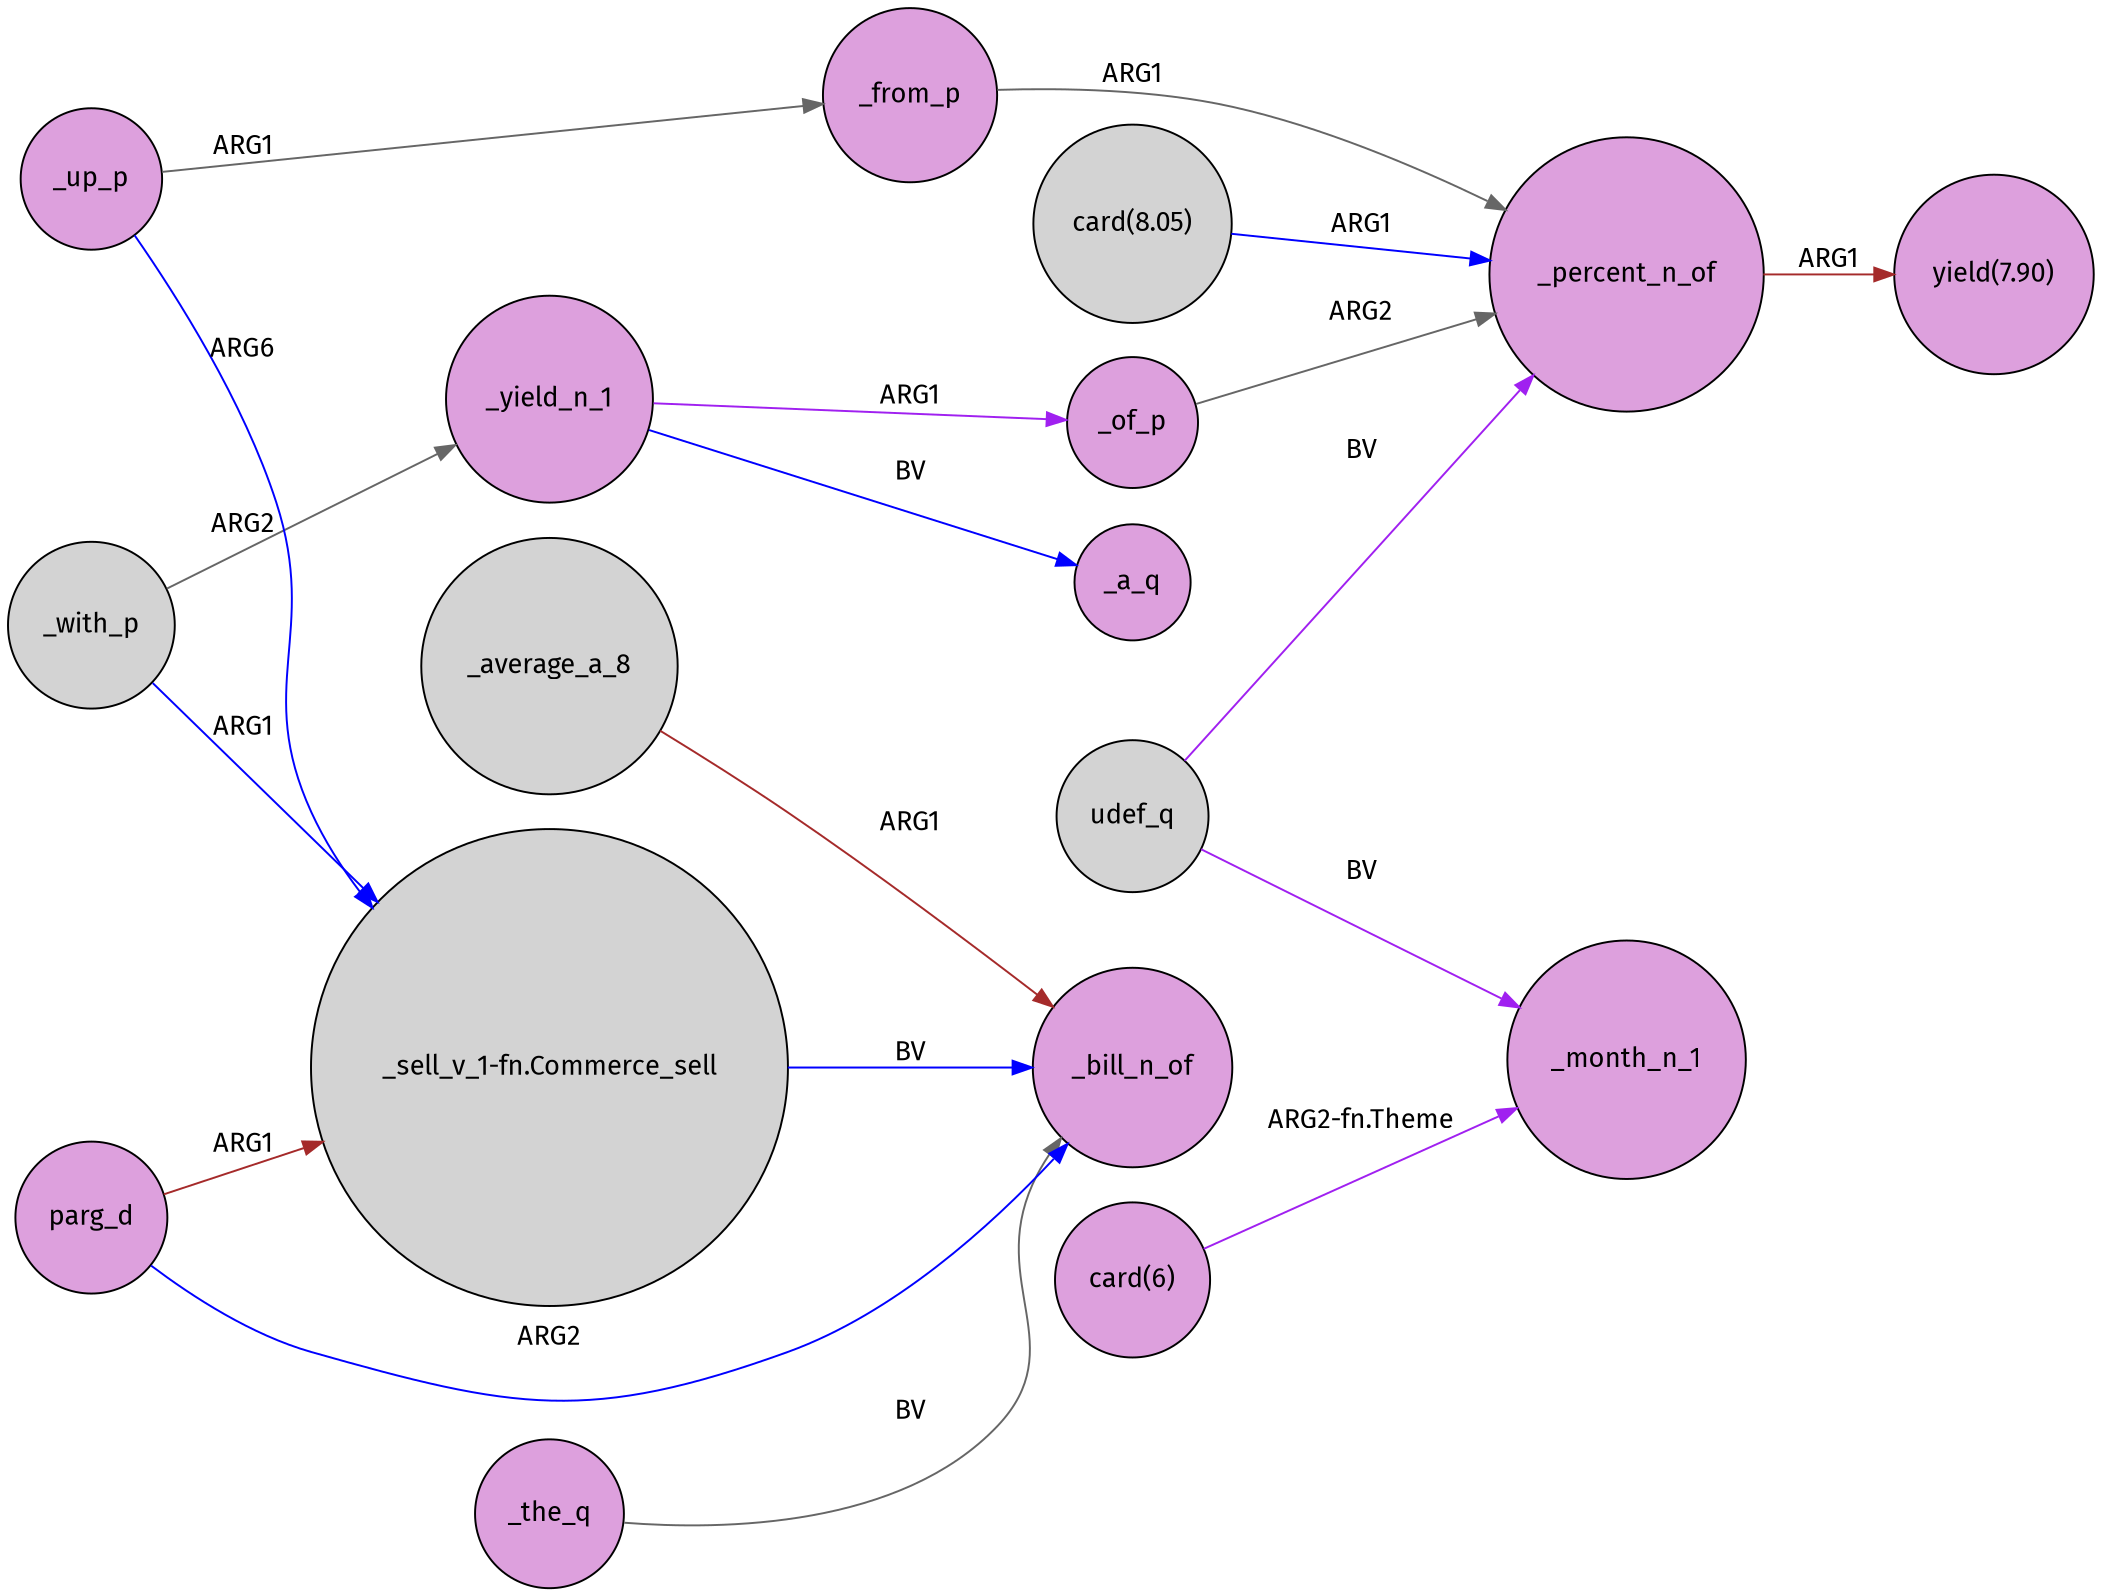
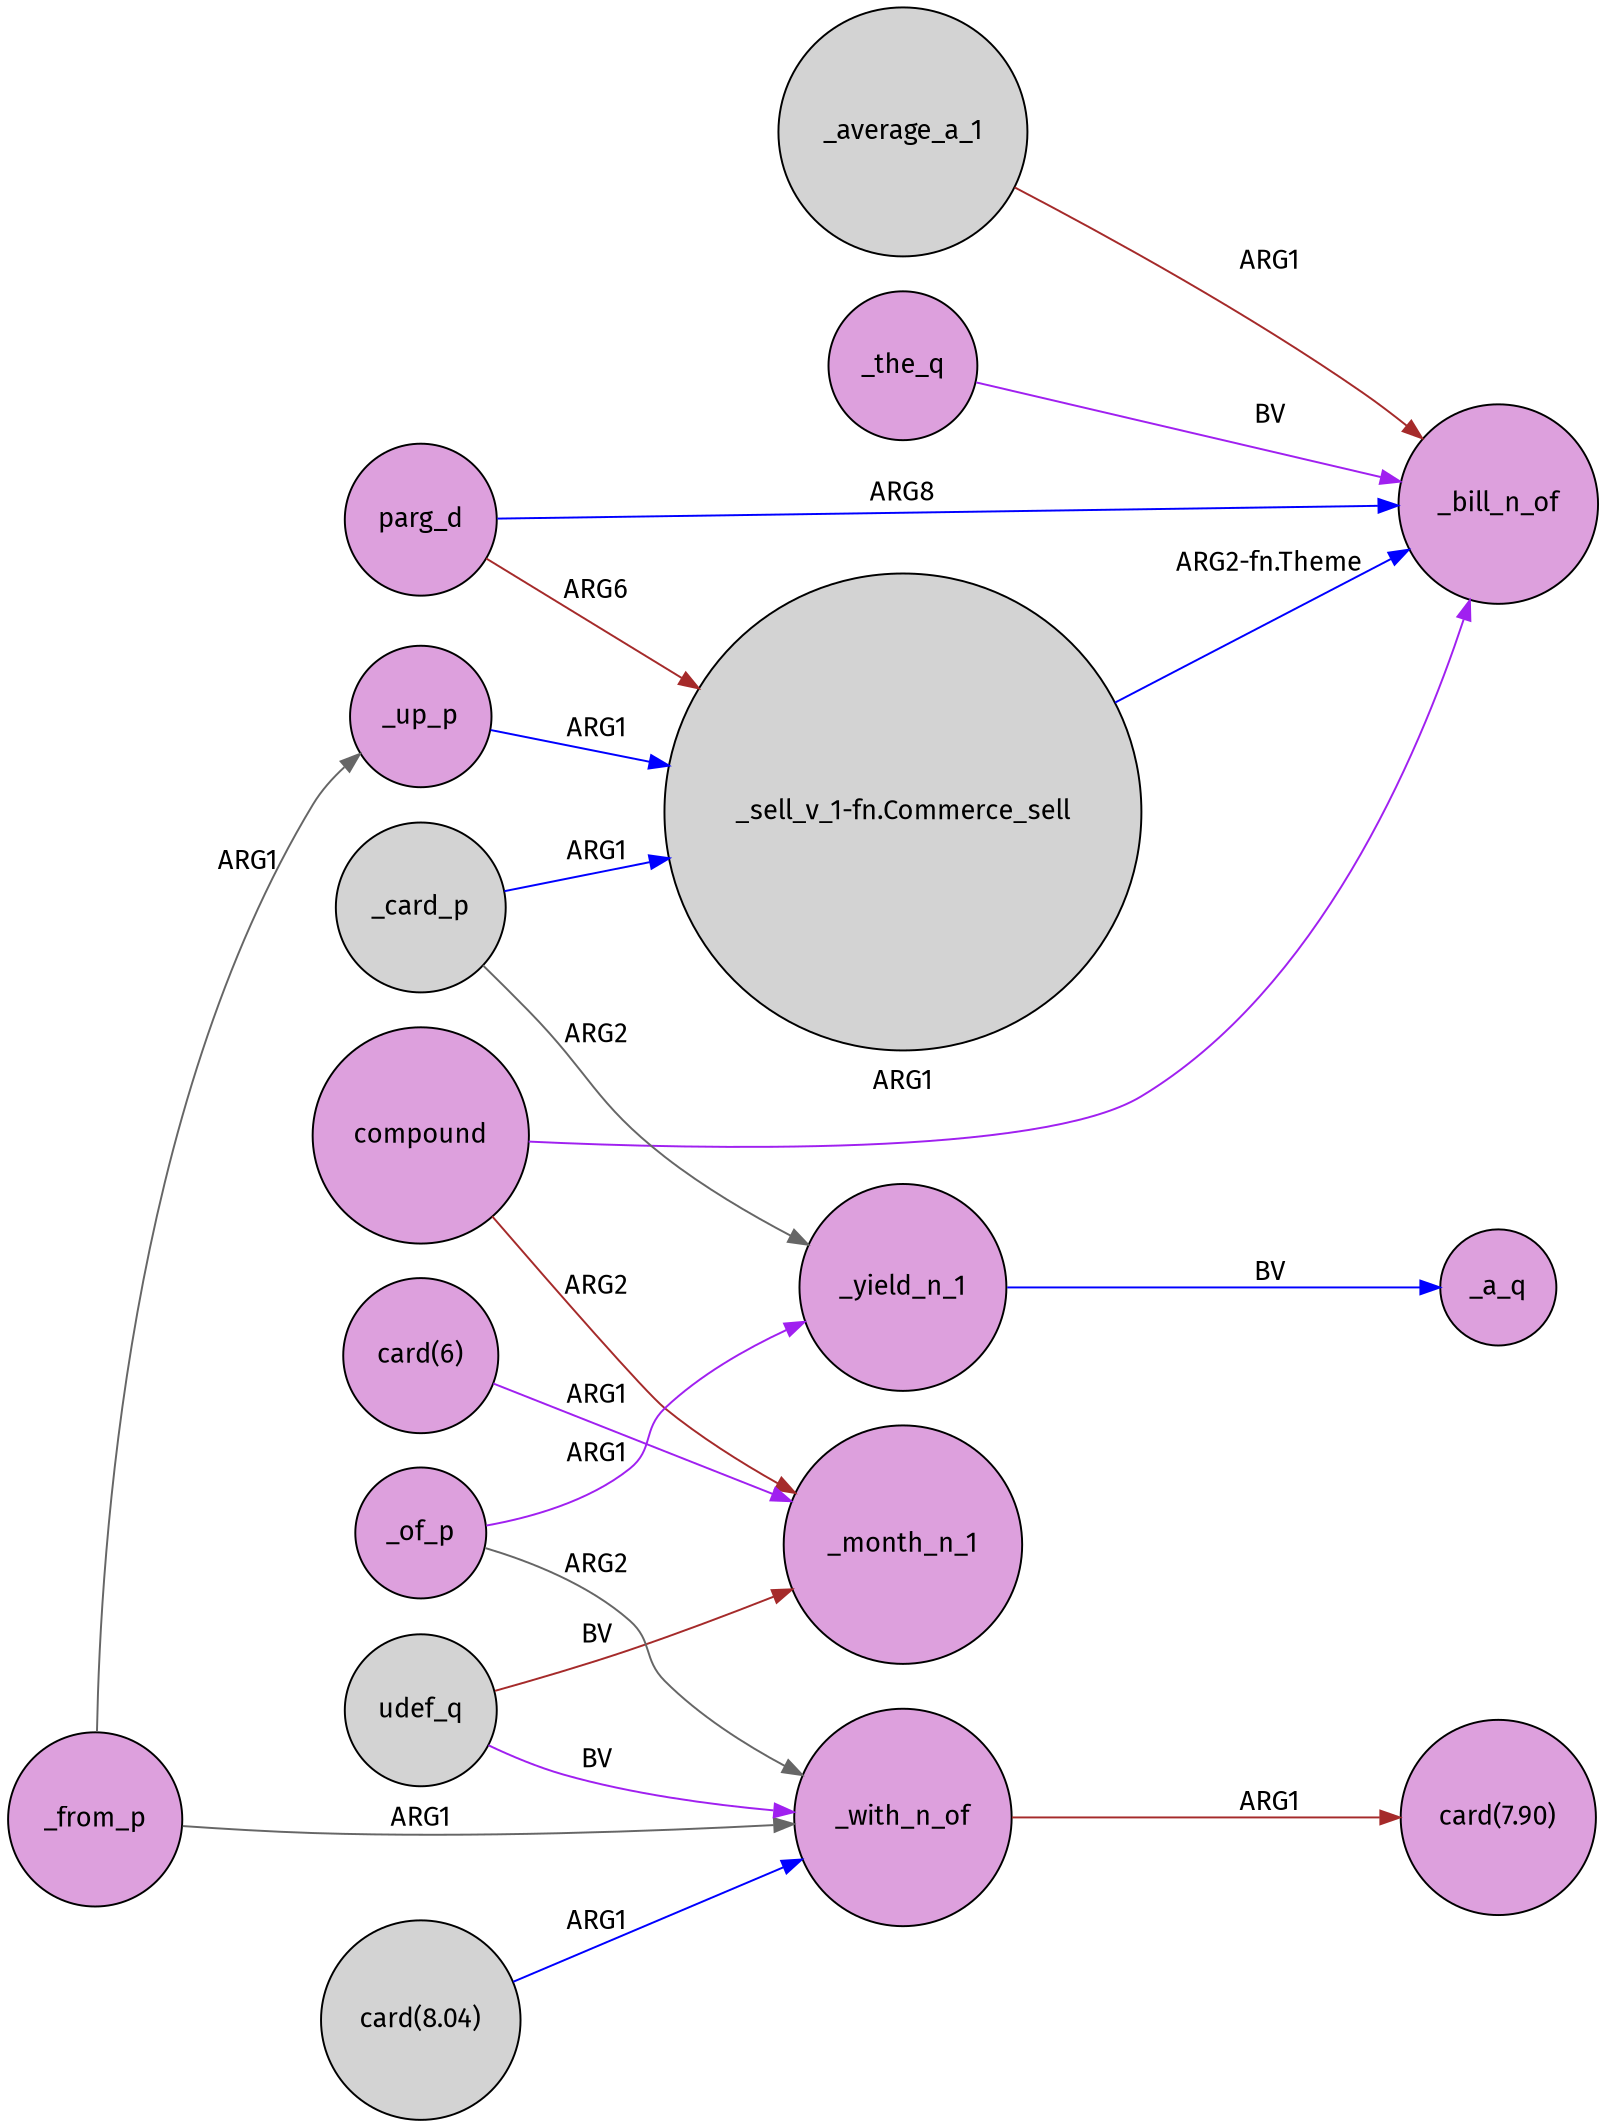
edge "_up_p" -> "_from_p": reversed
node "card(8.05)": label "card(8.05)" -> "card(8.04)"
node "_percent_n_of": label "_percent_n_of" -> "_with_n_of"
node "yield(7.90)": label "yield(7.90)" -> "card(7.90)"
edge "_up_p" -> "_sell_v_1-fn.Commerce_sell": label "ARG6" -> "ARG1"
edge "_yield_n_1" -> "_of_p": reversed
node "_with_p": label "_with_p" -> "_card_p"
node "_average_a_8": label "_average_a_8" -> "_average_a_1"
edge "udef_q" -> "_month_n_1": color purple -> brown
edge "_sell_v_1-fn.Commerce_sell" -> "_bill_n_of": label "BV" -> "ARG2-fn.Theme"
edge "card(6)" -> "_month_n_1": label "ARG2-fn.Theme" -> "ARG1"
node "compound": added
edge "parg_d" -> "_sell_v_1-fn.Commerce_sell": label "ARG1" -> "ARG6"
edge "parg_d" -> "_bill_n_of": label "ARG2" -> "ARG8"
edge "_the_q" -> "_bill_n_of": color gray40 -> purple
